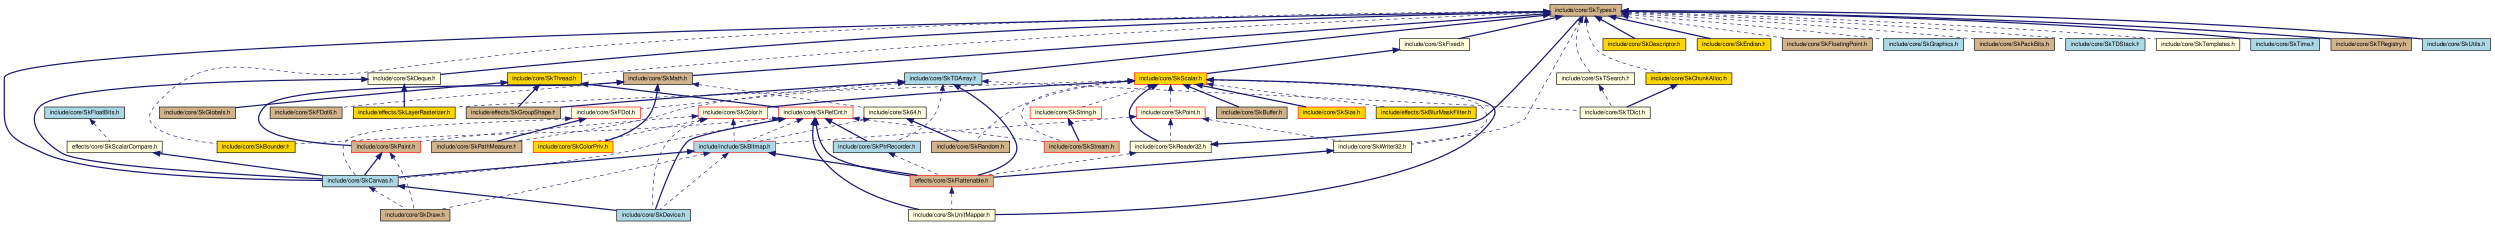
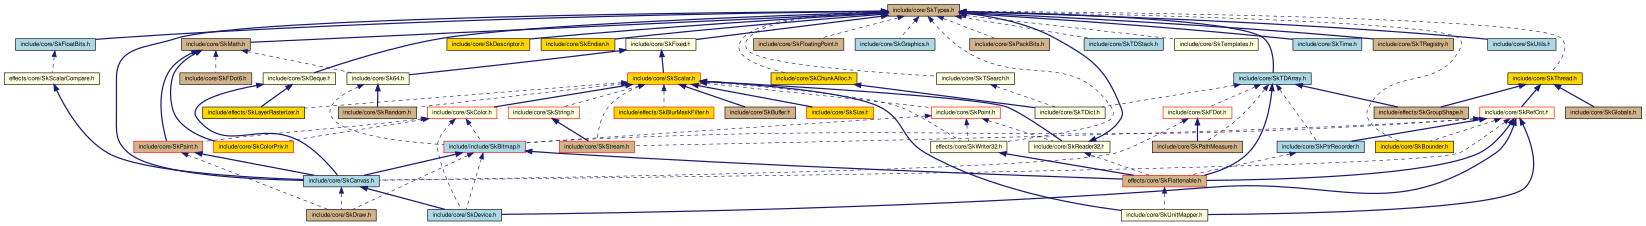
edge "include/core/SkFloatBits.h" -> "include/core/SkTypes.h": added
edge "include/core/Sk64.h" -> "include/core/SkFixed.h": added
node "include/effects/SkBlurMaskFilter.h": color black -> red
node "include/core/SkWriter32.h": label "include/core/SkWriter32.h" -> "effects/core/SkWriter32.h"
